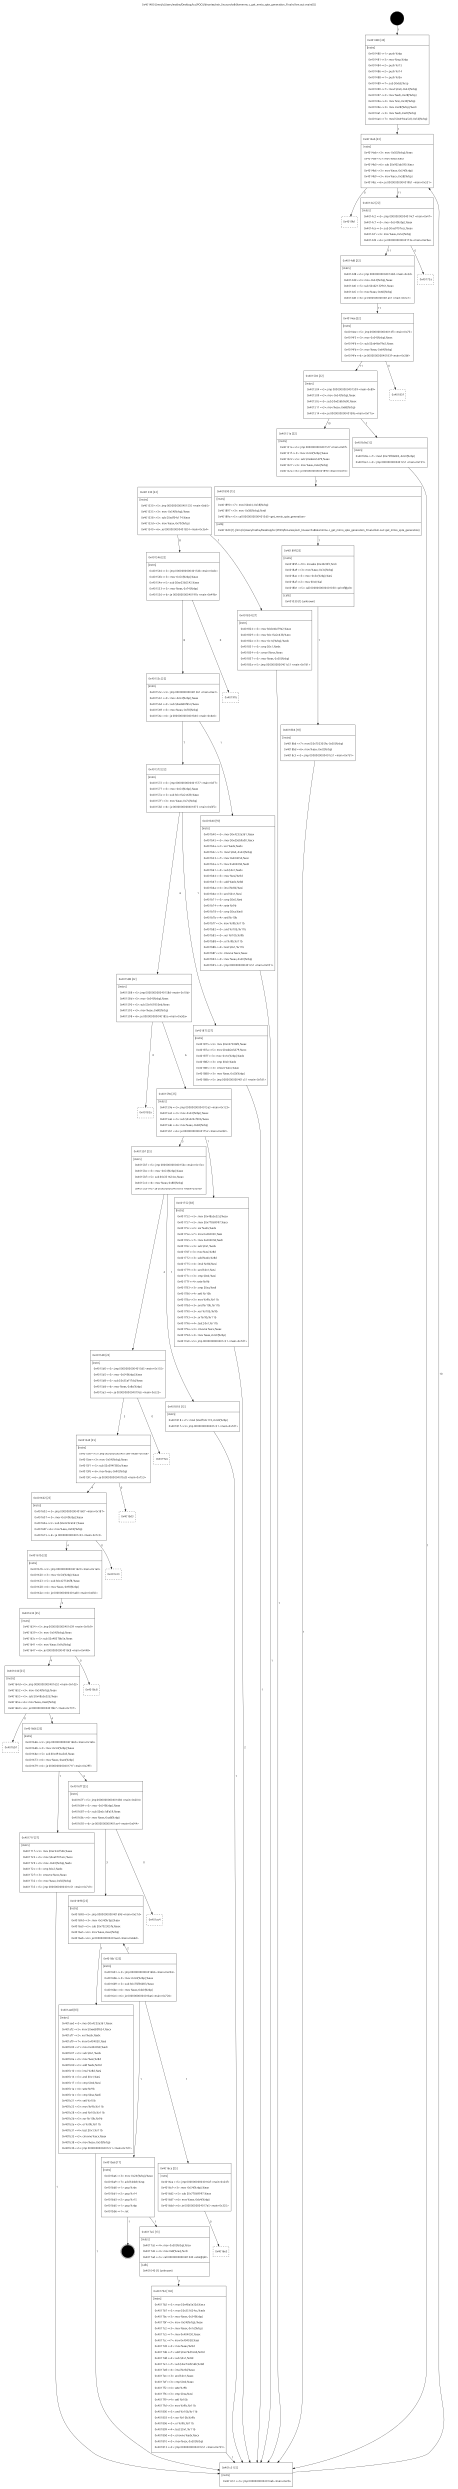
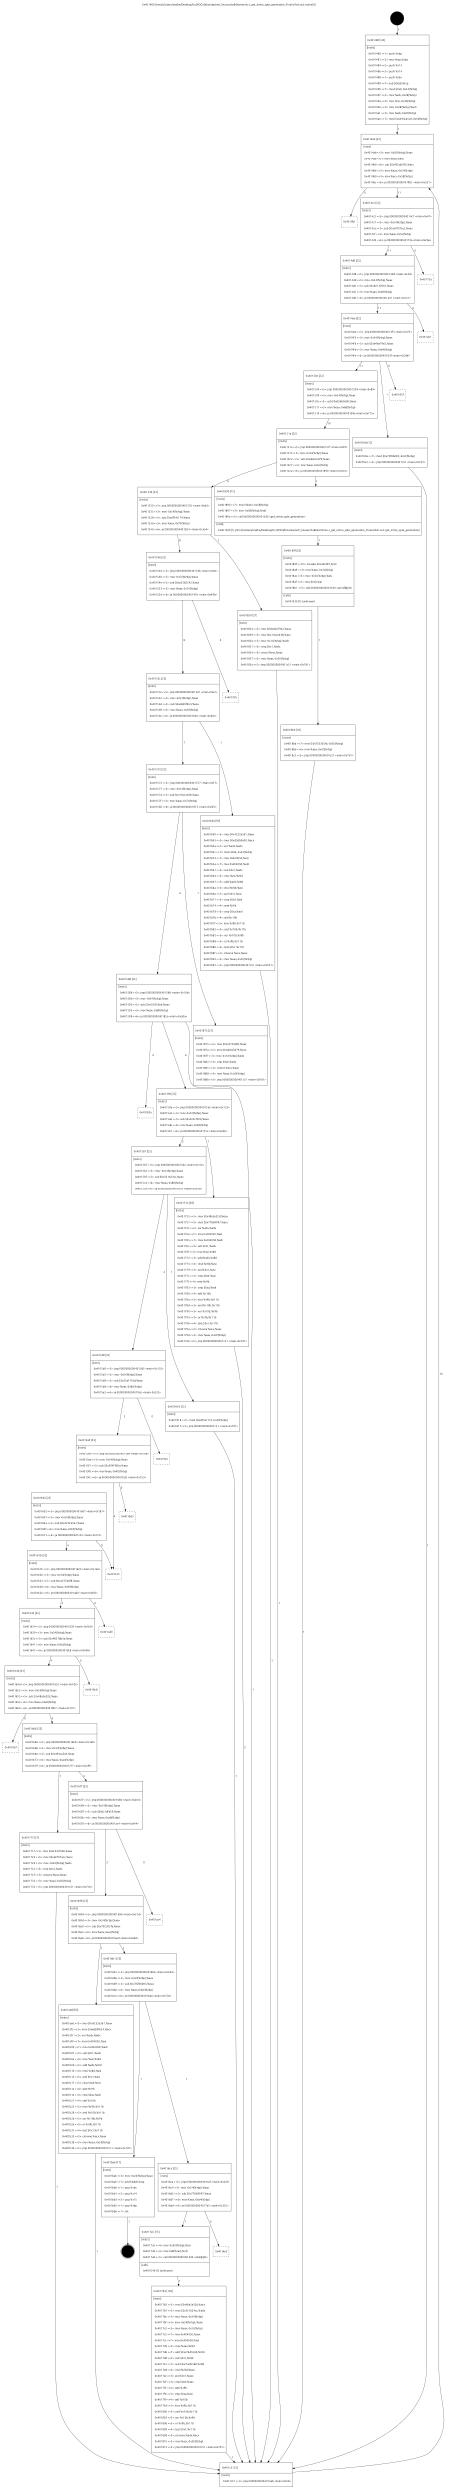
node "0x401a41": added
edge "0x401504 [22]" -> "0x401b9a [12]": now "0x4014ee [22]" -> "0x401b9a [12]"
edge "0x40151a [22]" -> "0x401530 [22]": added, label "9"
edge "0x4015e9 [25]" -> "0x401602 [25]": now "0x4015e9 [25]" -> "0x401c43"
node "0x401ad0": added
edge "0x401875 [27]" -> "0x401c51 [5]": now "0x401588 [22]" -> "0x401c51 [5]"
edge "0x4016b1 [25]" -> "0x401698 [25]": reversed
edge "0x401ba6 [17]" -> "0x4017a5 [13]": now "0x4016ca [25]" -> "0x4017a5 [13]"
